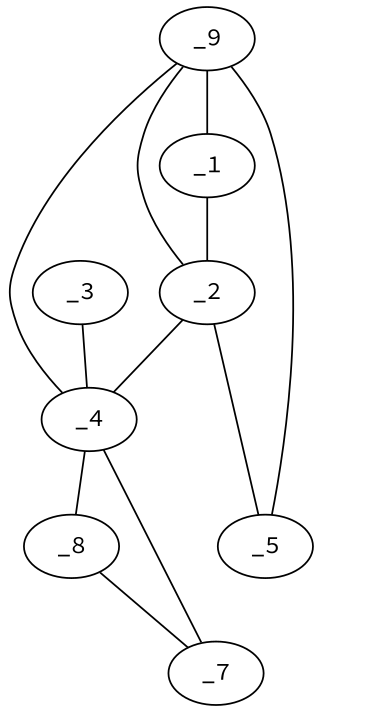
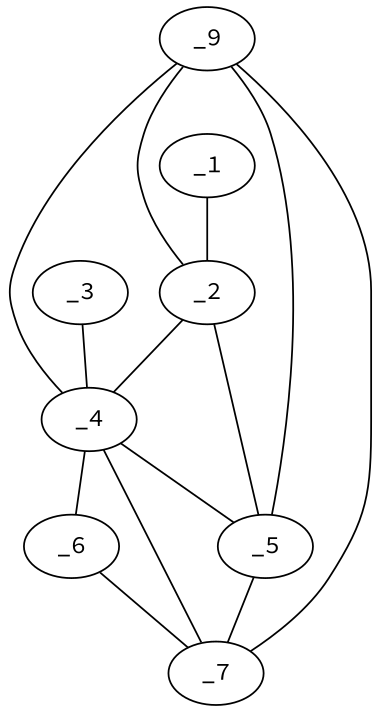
edge "_9" -- "_1": now "_9" -- "_7"
edge "_4" -- "_5": added
node "_8": label "_8" -> "_6"
edge "_5" -- "_7": added
